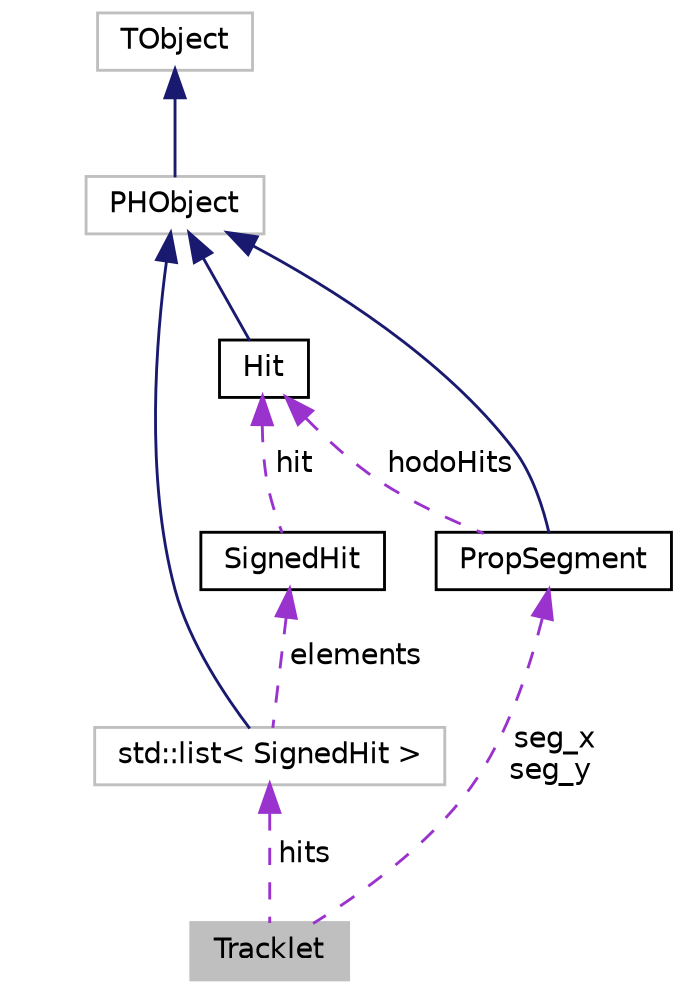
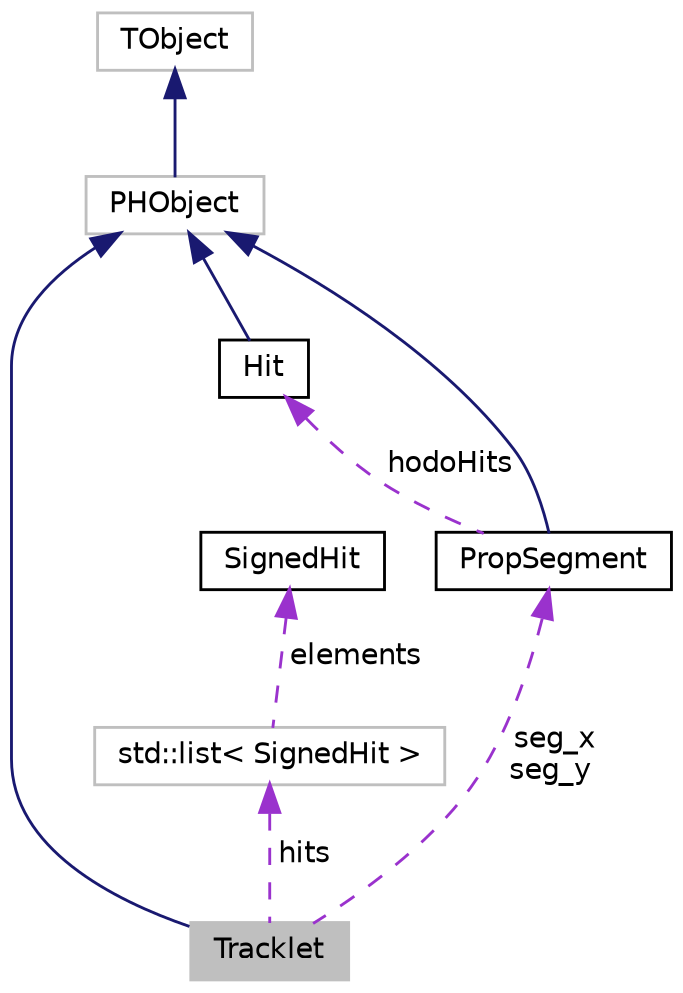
edge "SignedHit" -> "Hit": removed, label "hit"
edge "std::list< SignedHit >" -> "PHObject": now "Tracklet" -> "PHObject"
